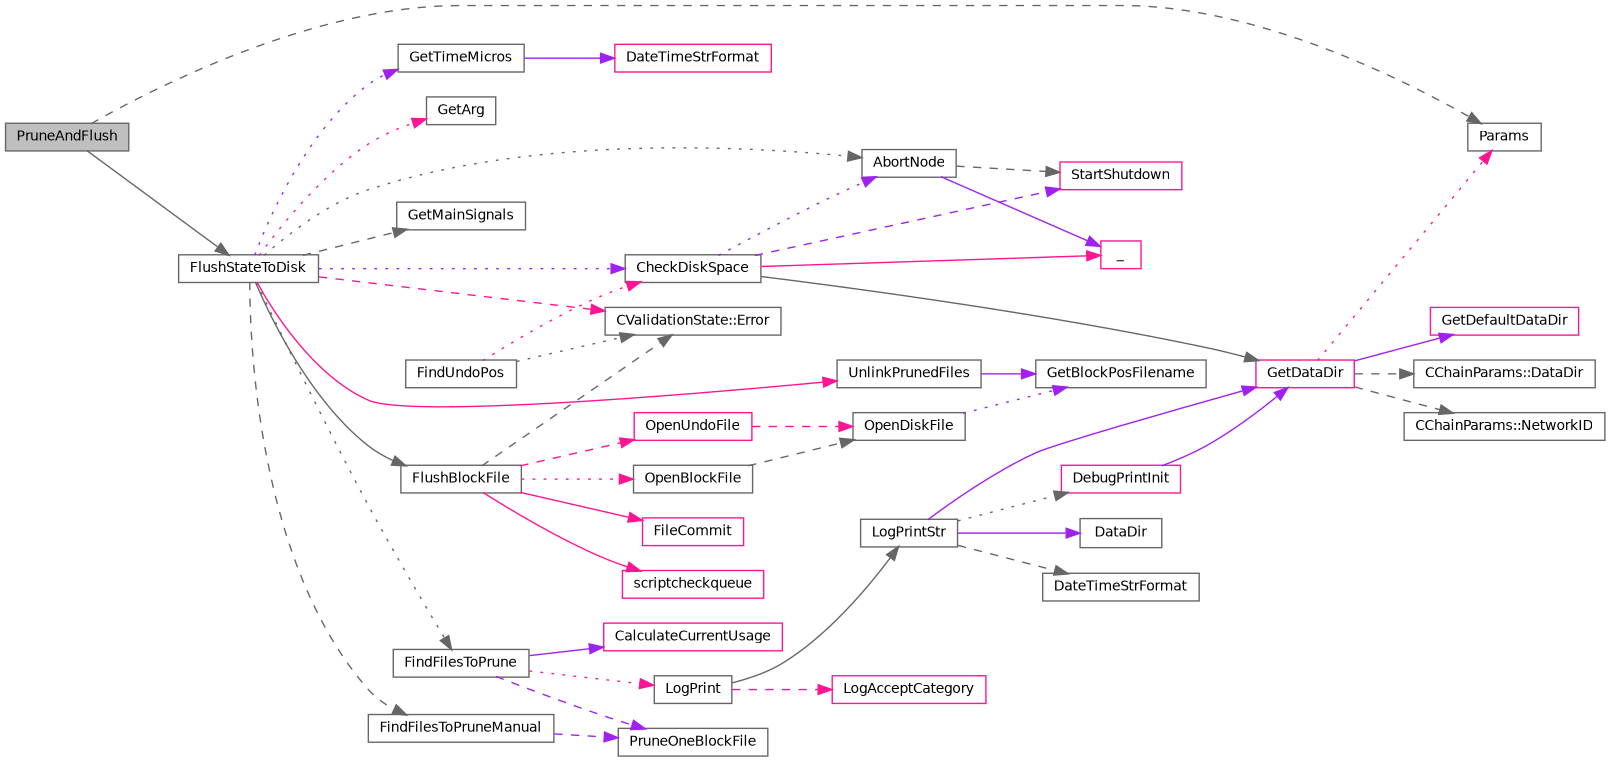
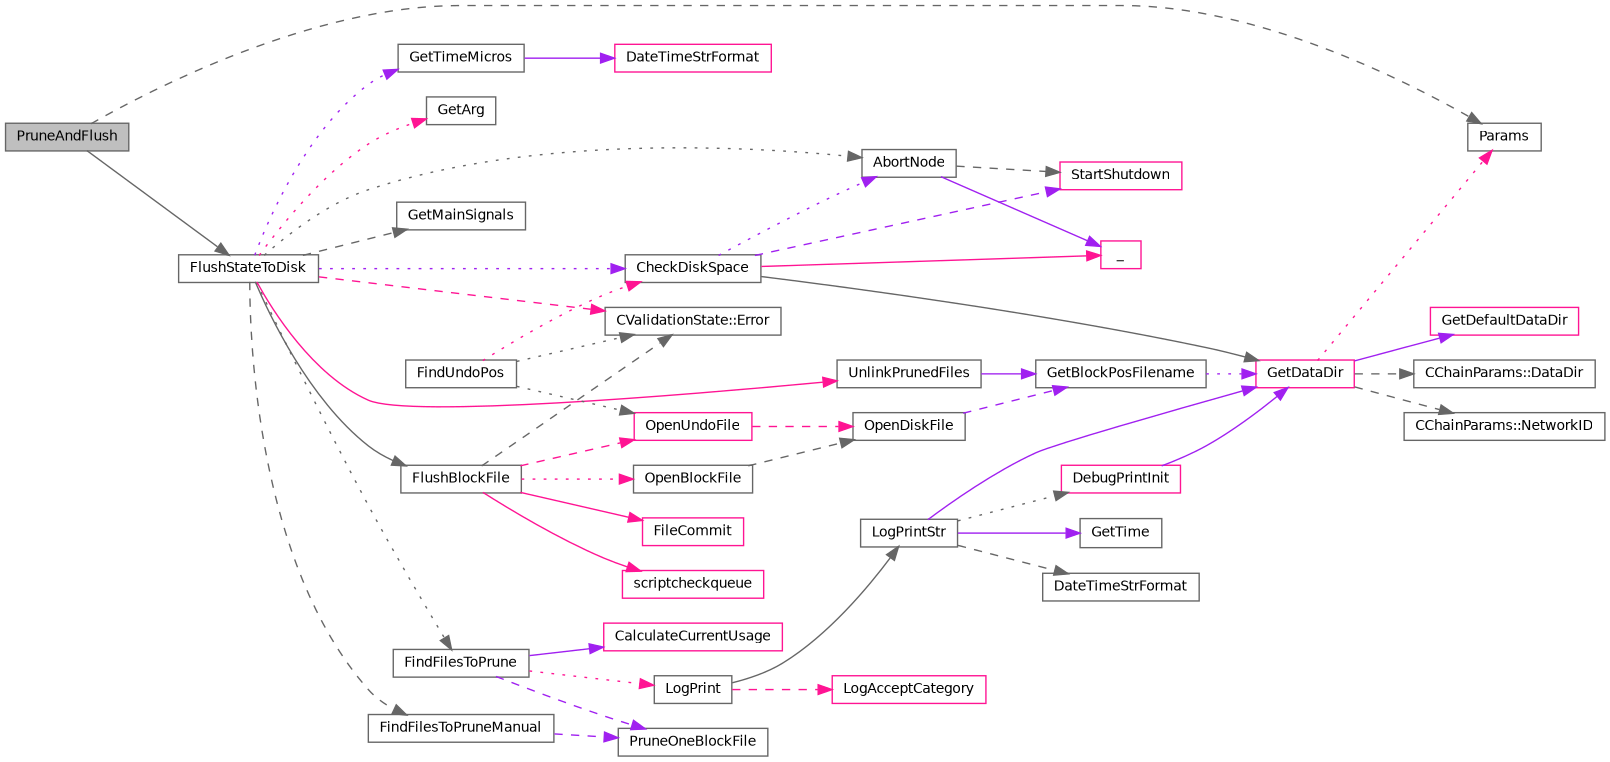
edge "GetBlockPosFilename" -> "GetDataDir": added
edge "FindUndoPos" -> "OpenUndoFile": added
edge "OpenDiskFile" -> "GetBlockPosFilename": style dotted -> dashed
node "DataDir": label "DataDir" -> "GetTime"
